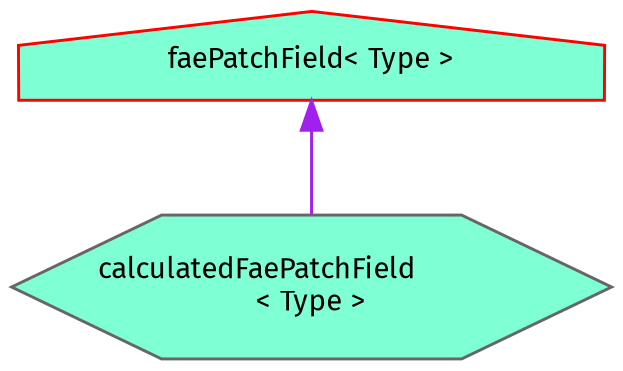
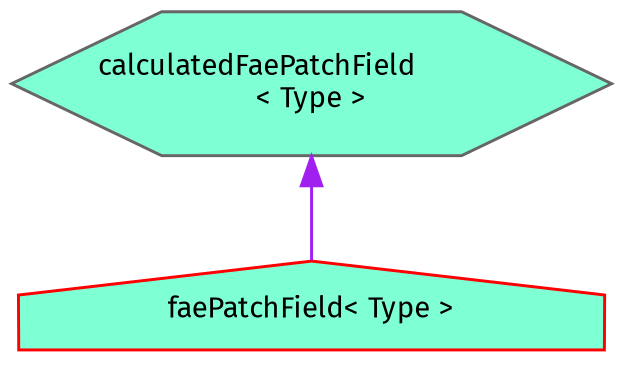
edge "calculatedFaePatchField < Type >" -> "faePatchField< Type >": reversed
